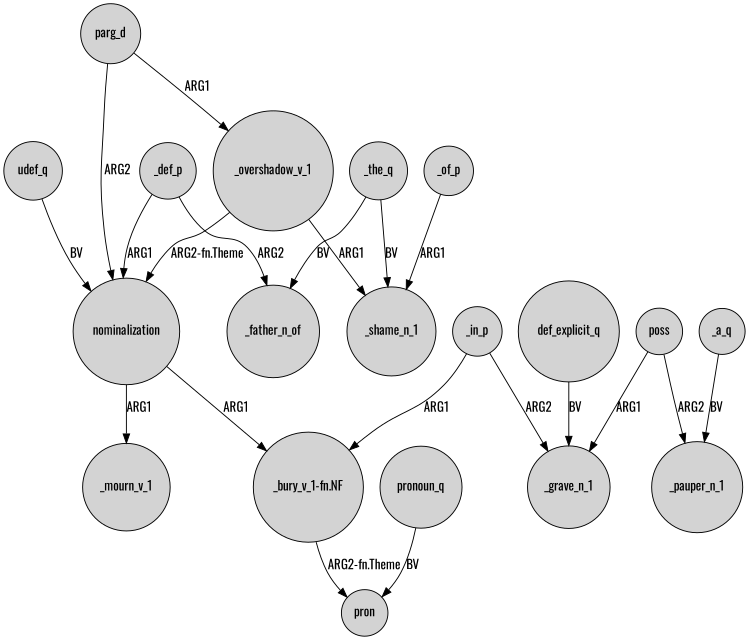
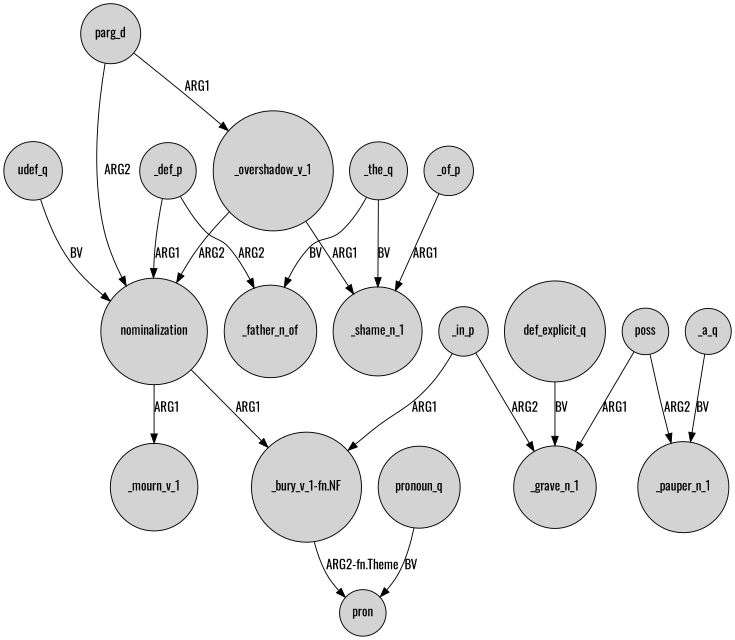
edge "_overshadow_v_1" -> "nominalization": label "ARG2-fn.Theme" -> "ARG2"
